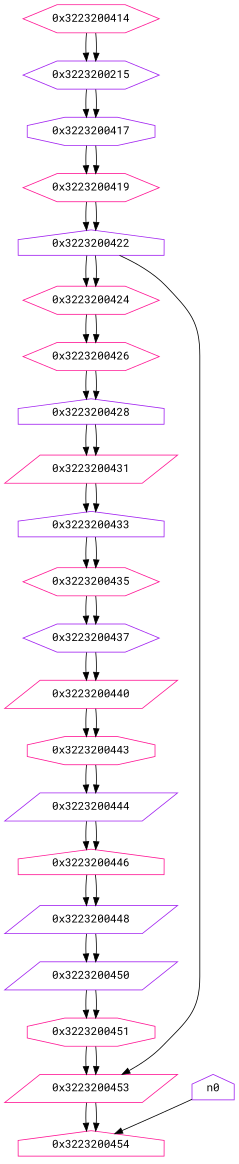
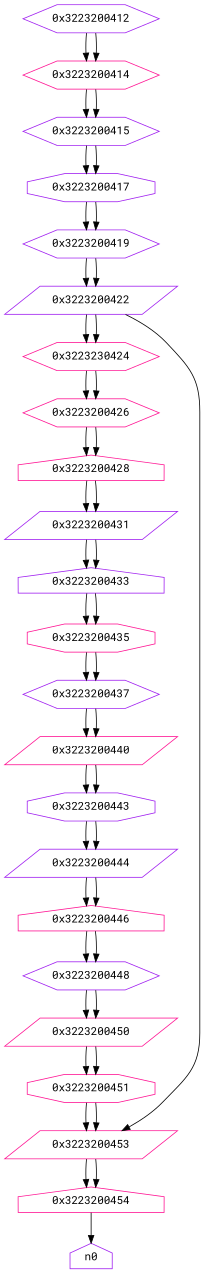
node "0x3223200412": added
node "0x3223200215": label "0x3223200215" -> "0x3223200415"
node "0x3223200419": color deeppink -> purple
node "0x3223200422": shape house -> parallelogram
node "0x3223200424": label "0x3223200424" -> "0x3223230424"
node "0x3223200428": color purple -> deeppink
node "0x3223200431": color deeppink -> purple
node "0x3223200435": shape hexagon -> octagon
node "0x3223200443": color deeppink -> purple
node "0x3223200448": shape parallelogram -> hexagon
node "0x3223200450": color purple -> deeppink
edge "n0" -> "0x3223200454": reversed
